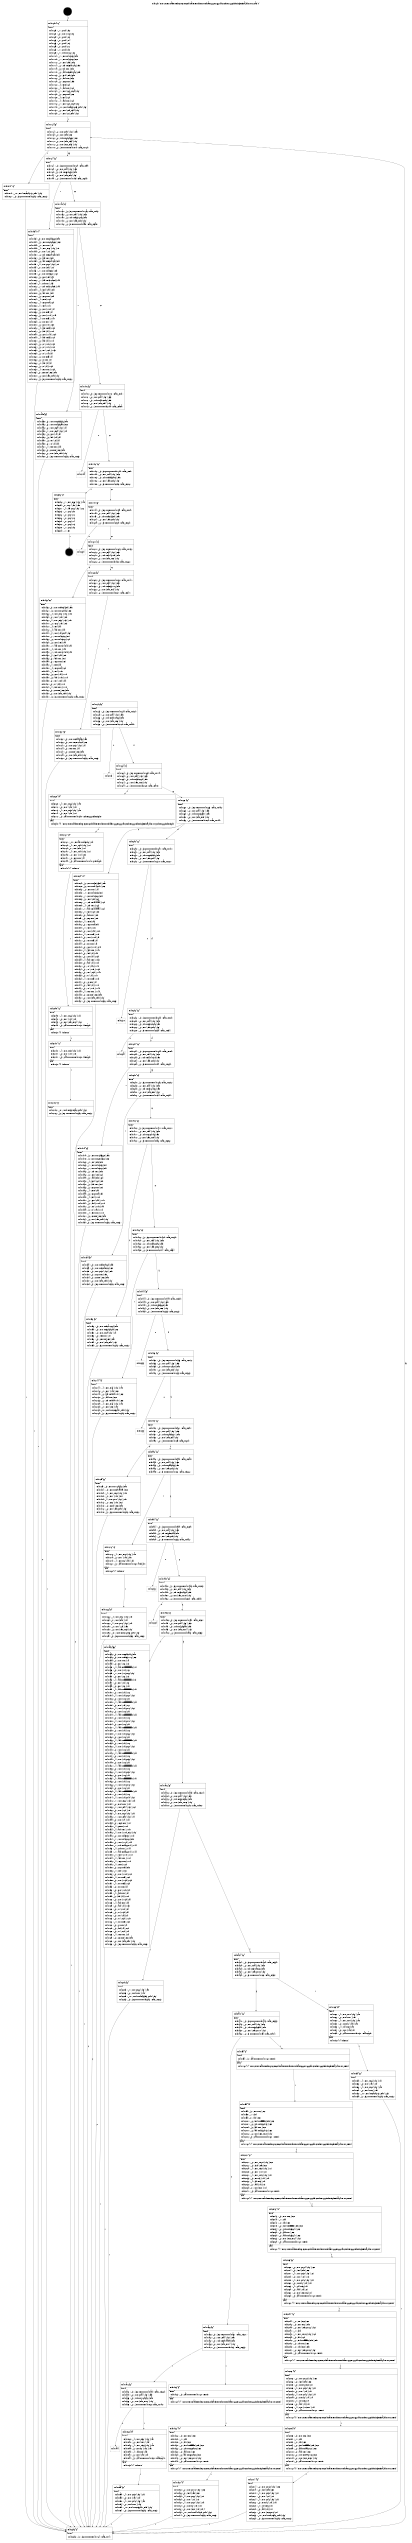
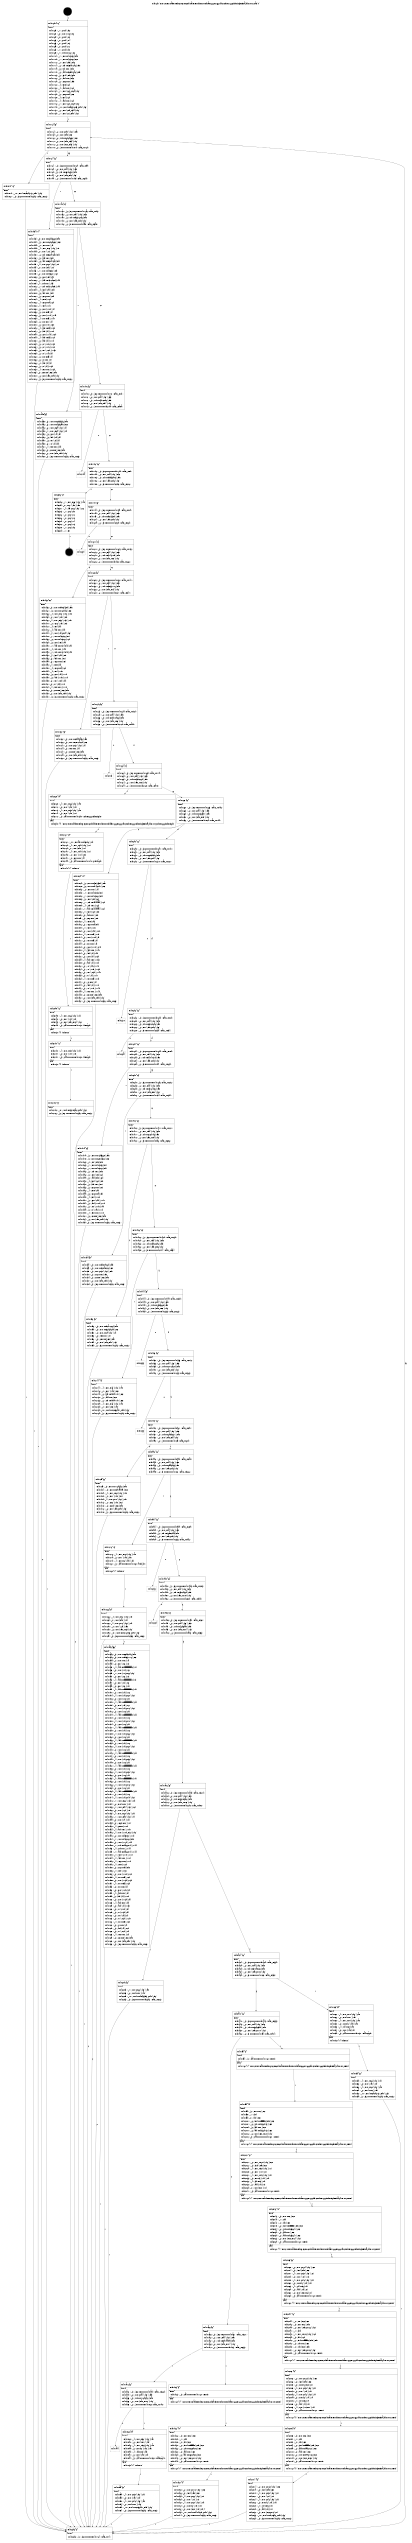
edge "0x40182c [28]" -> "0x401848 [28]": added, label "17"
edge "0x4019ec [28]" -> "0x401ad3 [356]": now "0x401c86 [30]" -> "0x401ad3 [356]"
